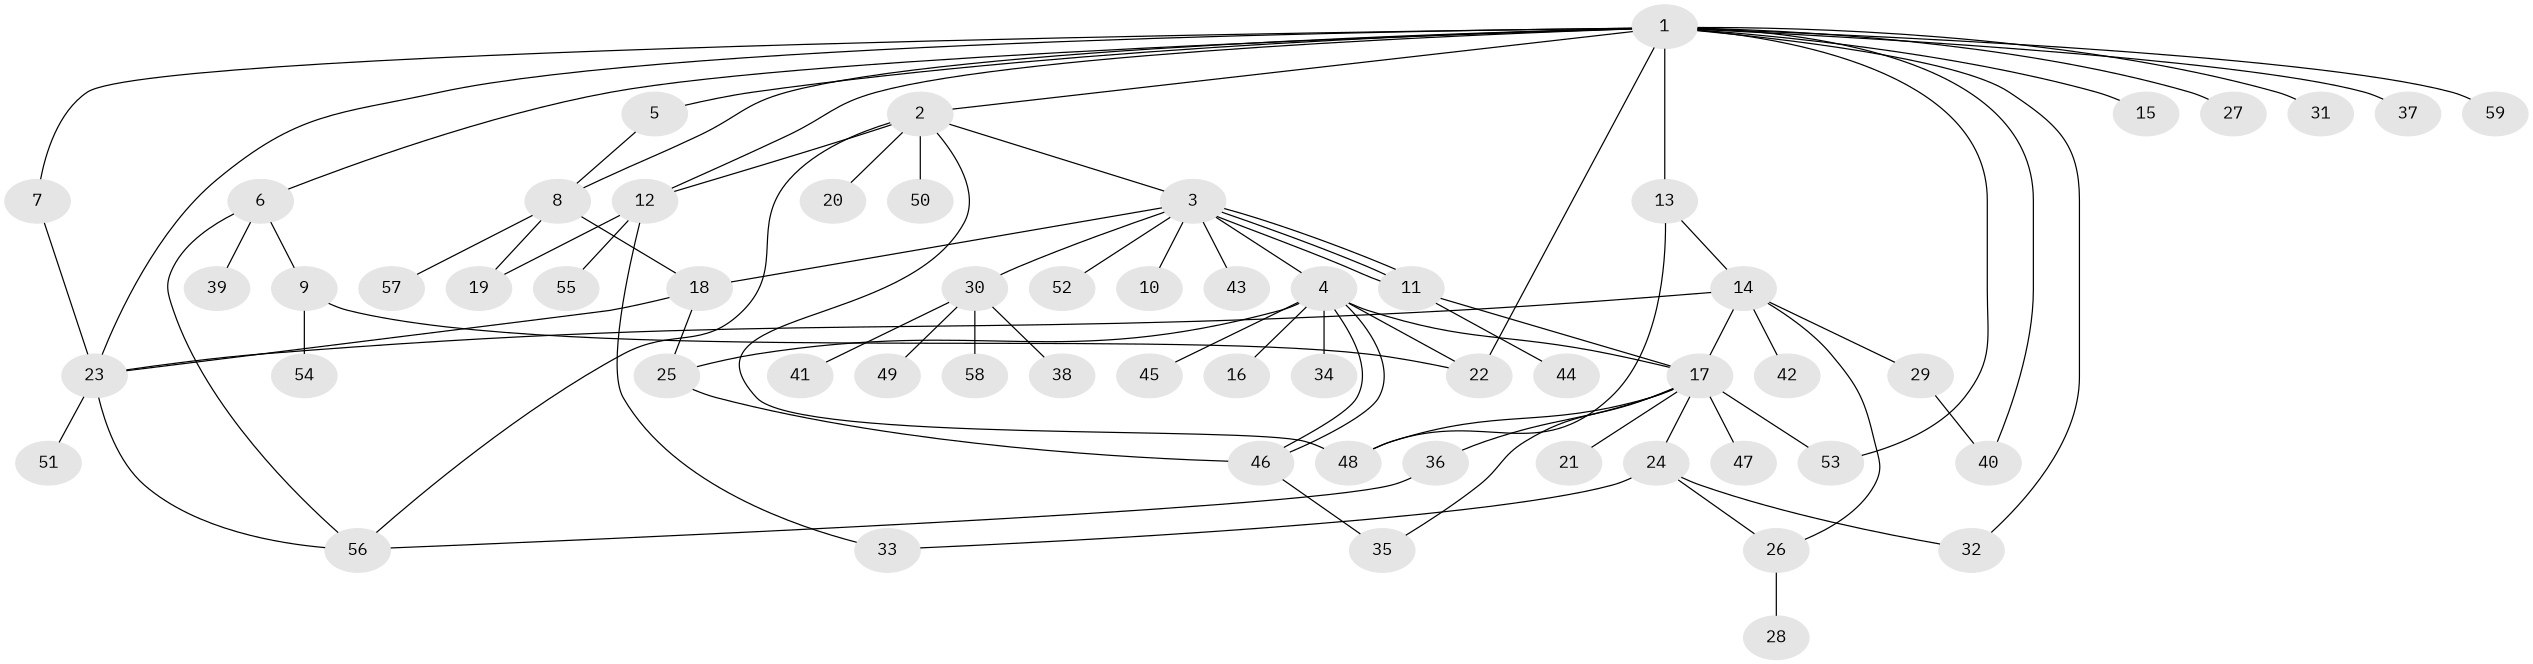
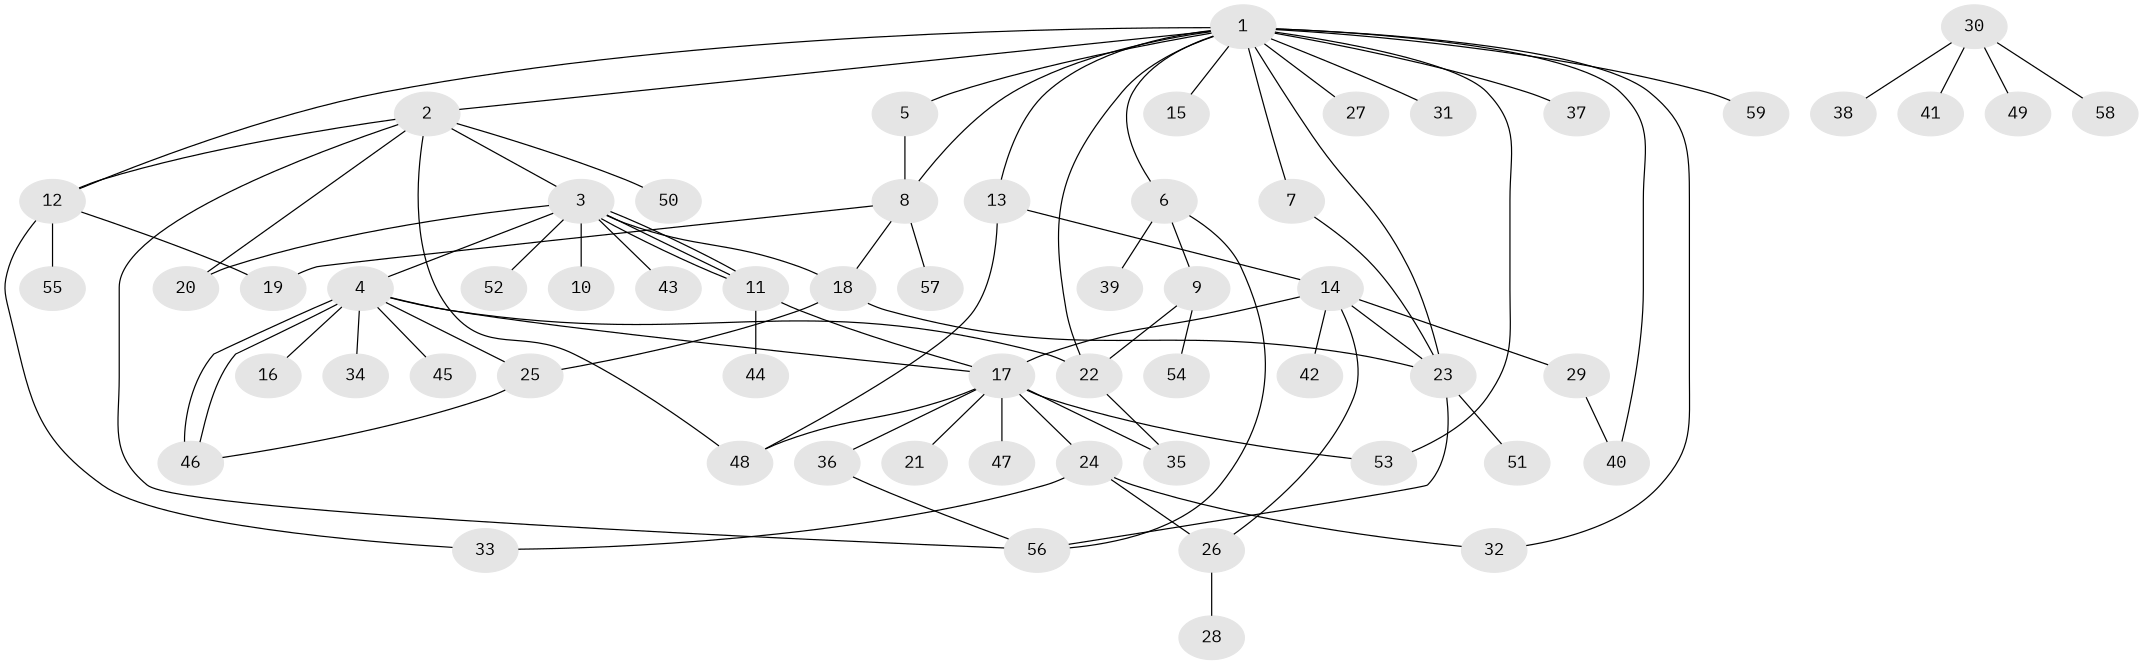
edge "3" -- "30": now "3" -- "20"
edge "46" -- "35": now "22" -- "35"
